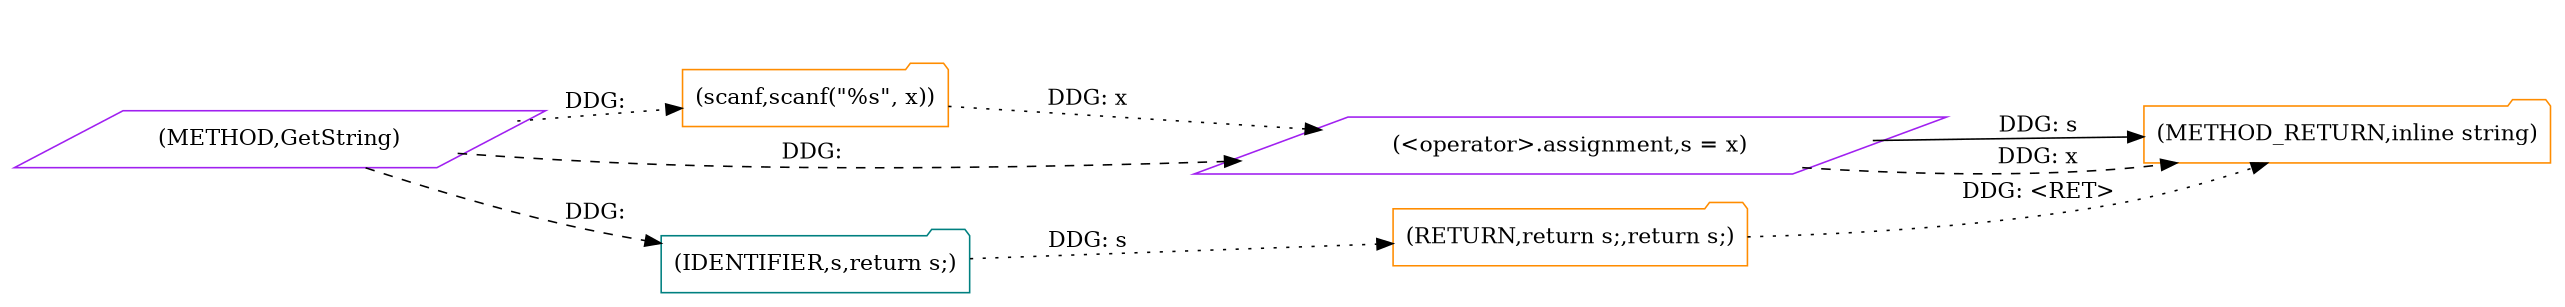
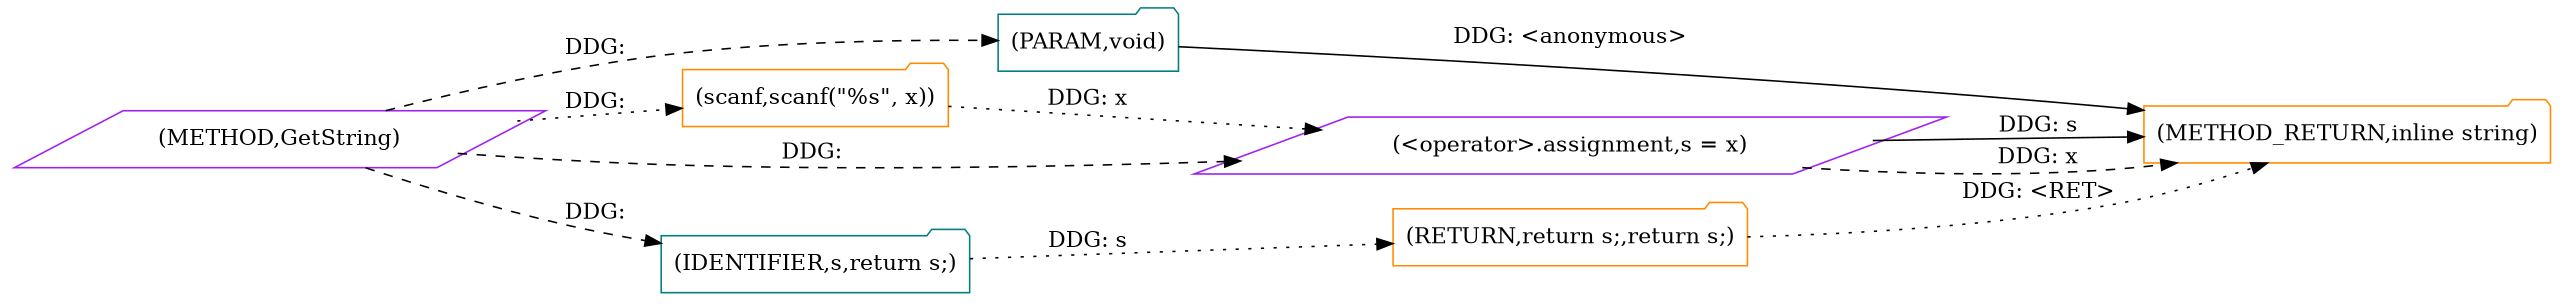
node "(PARAM,void)": added
